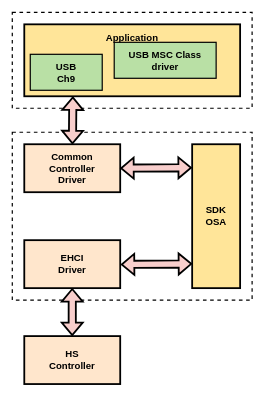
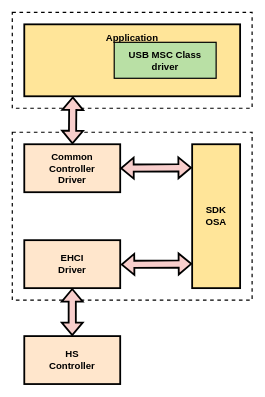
node "USB Ch9": removed
